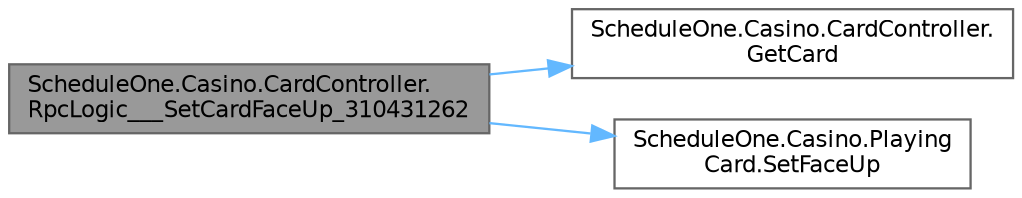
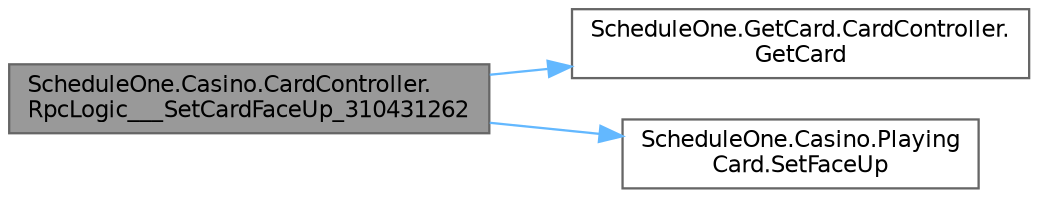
node "ScheduleOne.Casino.CardController. GetCard": label "ScheduleOne.Casino.CardController. GetCard" -> "ScheduleOne.GetCard.CardController. GetCard"
